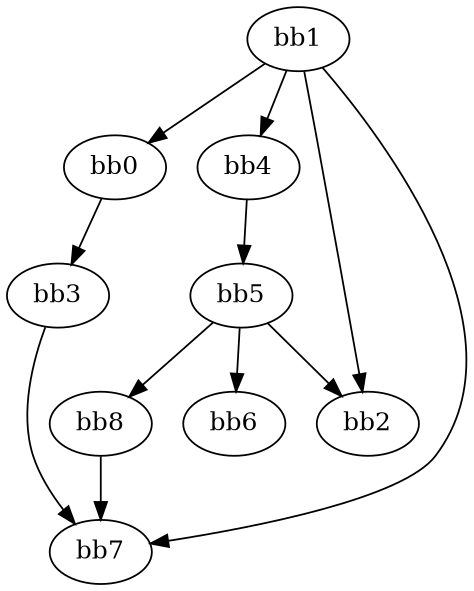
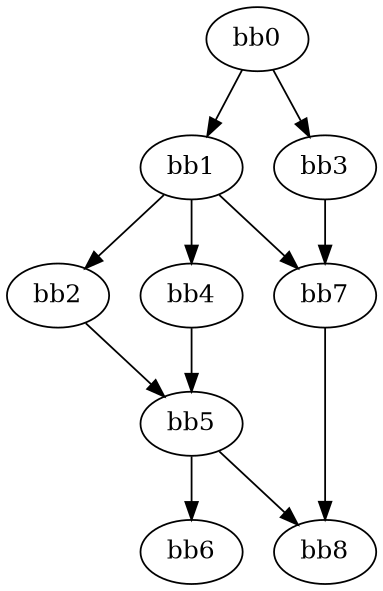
edge "bb1" -> "bb0": reversed
edge "bb5" -> "bb2": reversed
edge "bb8" -> "bb7": reversed
